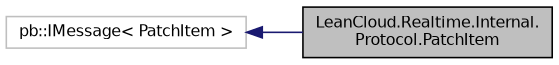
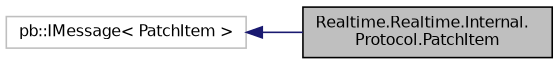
node "LeanCloud.Realtime.Internal. Protocol.PatchItem": label "LeanCloud.Realtime.Internal. Protocol.PatchItem" -> "Realtime.Realtime.Internal. Protocol.PatchItem"
